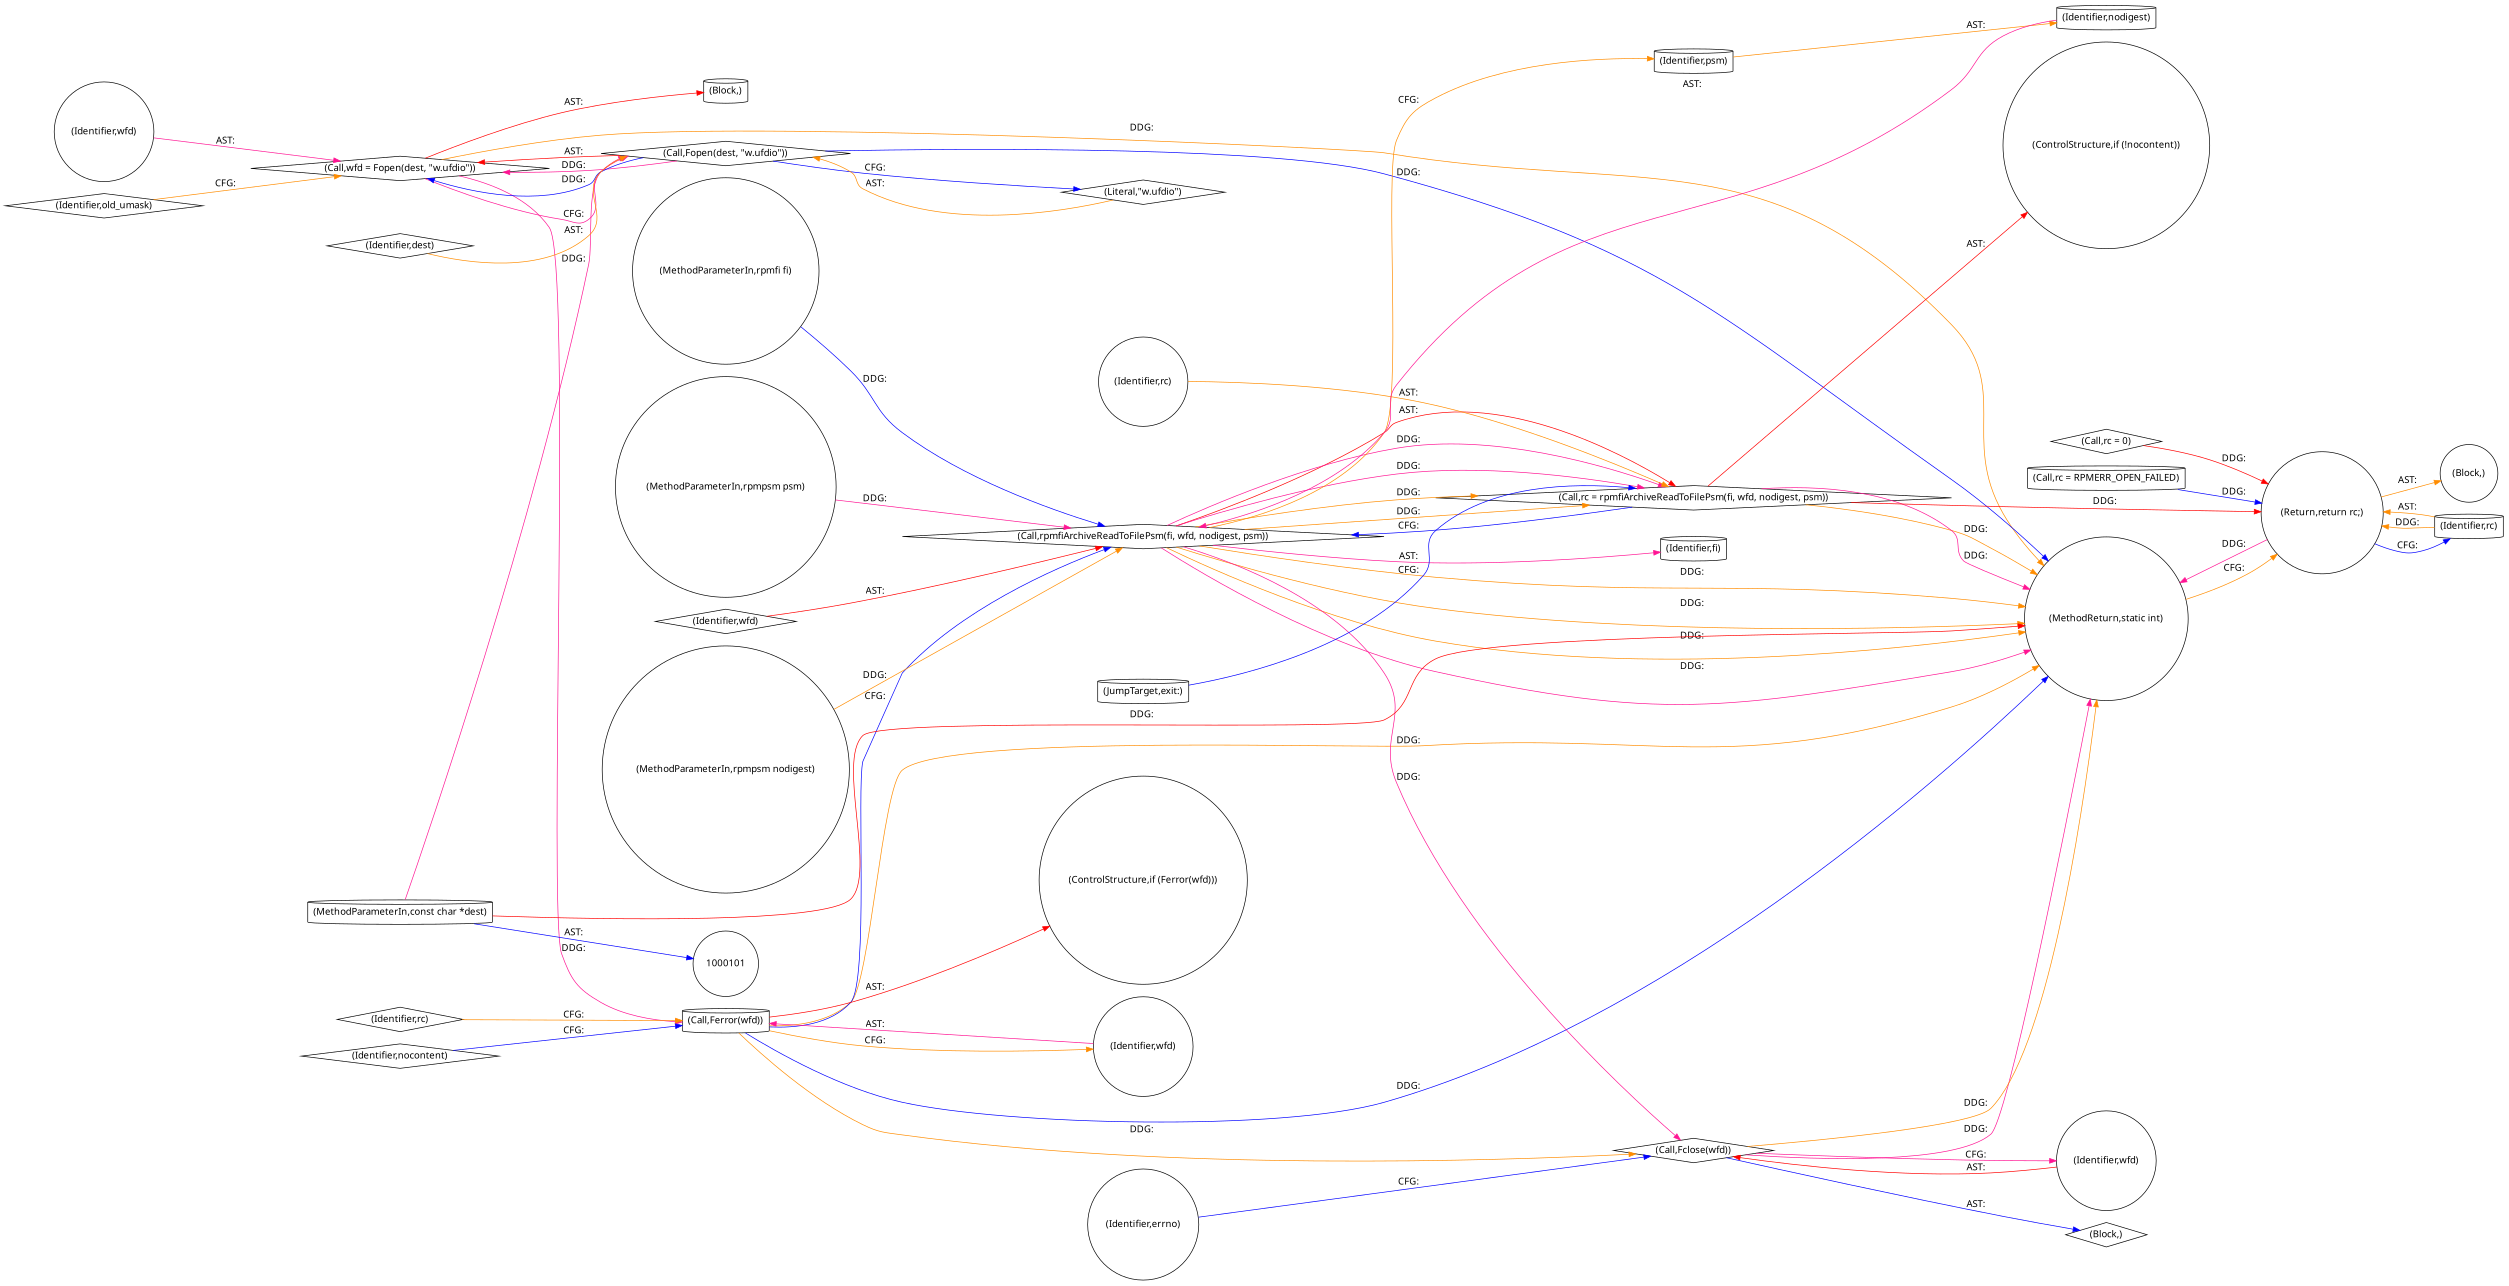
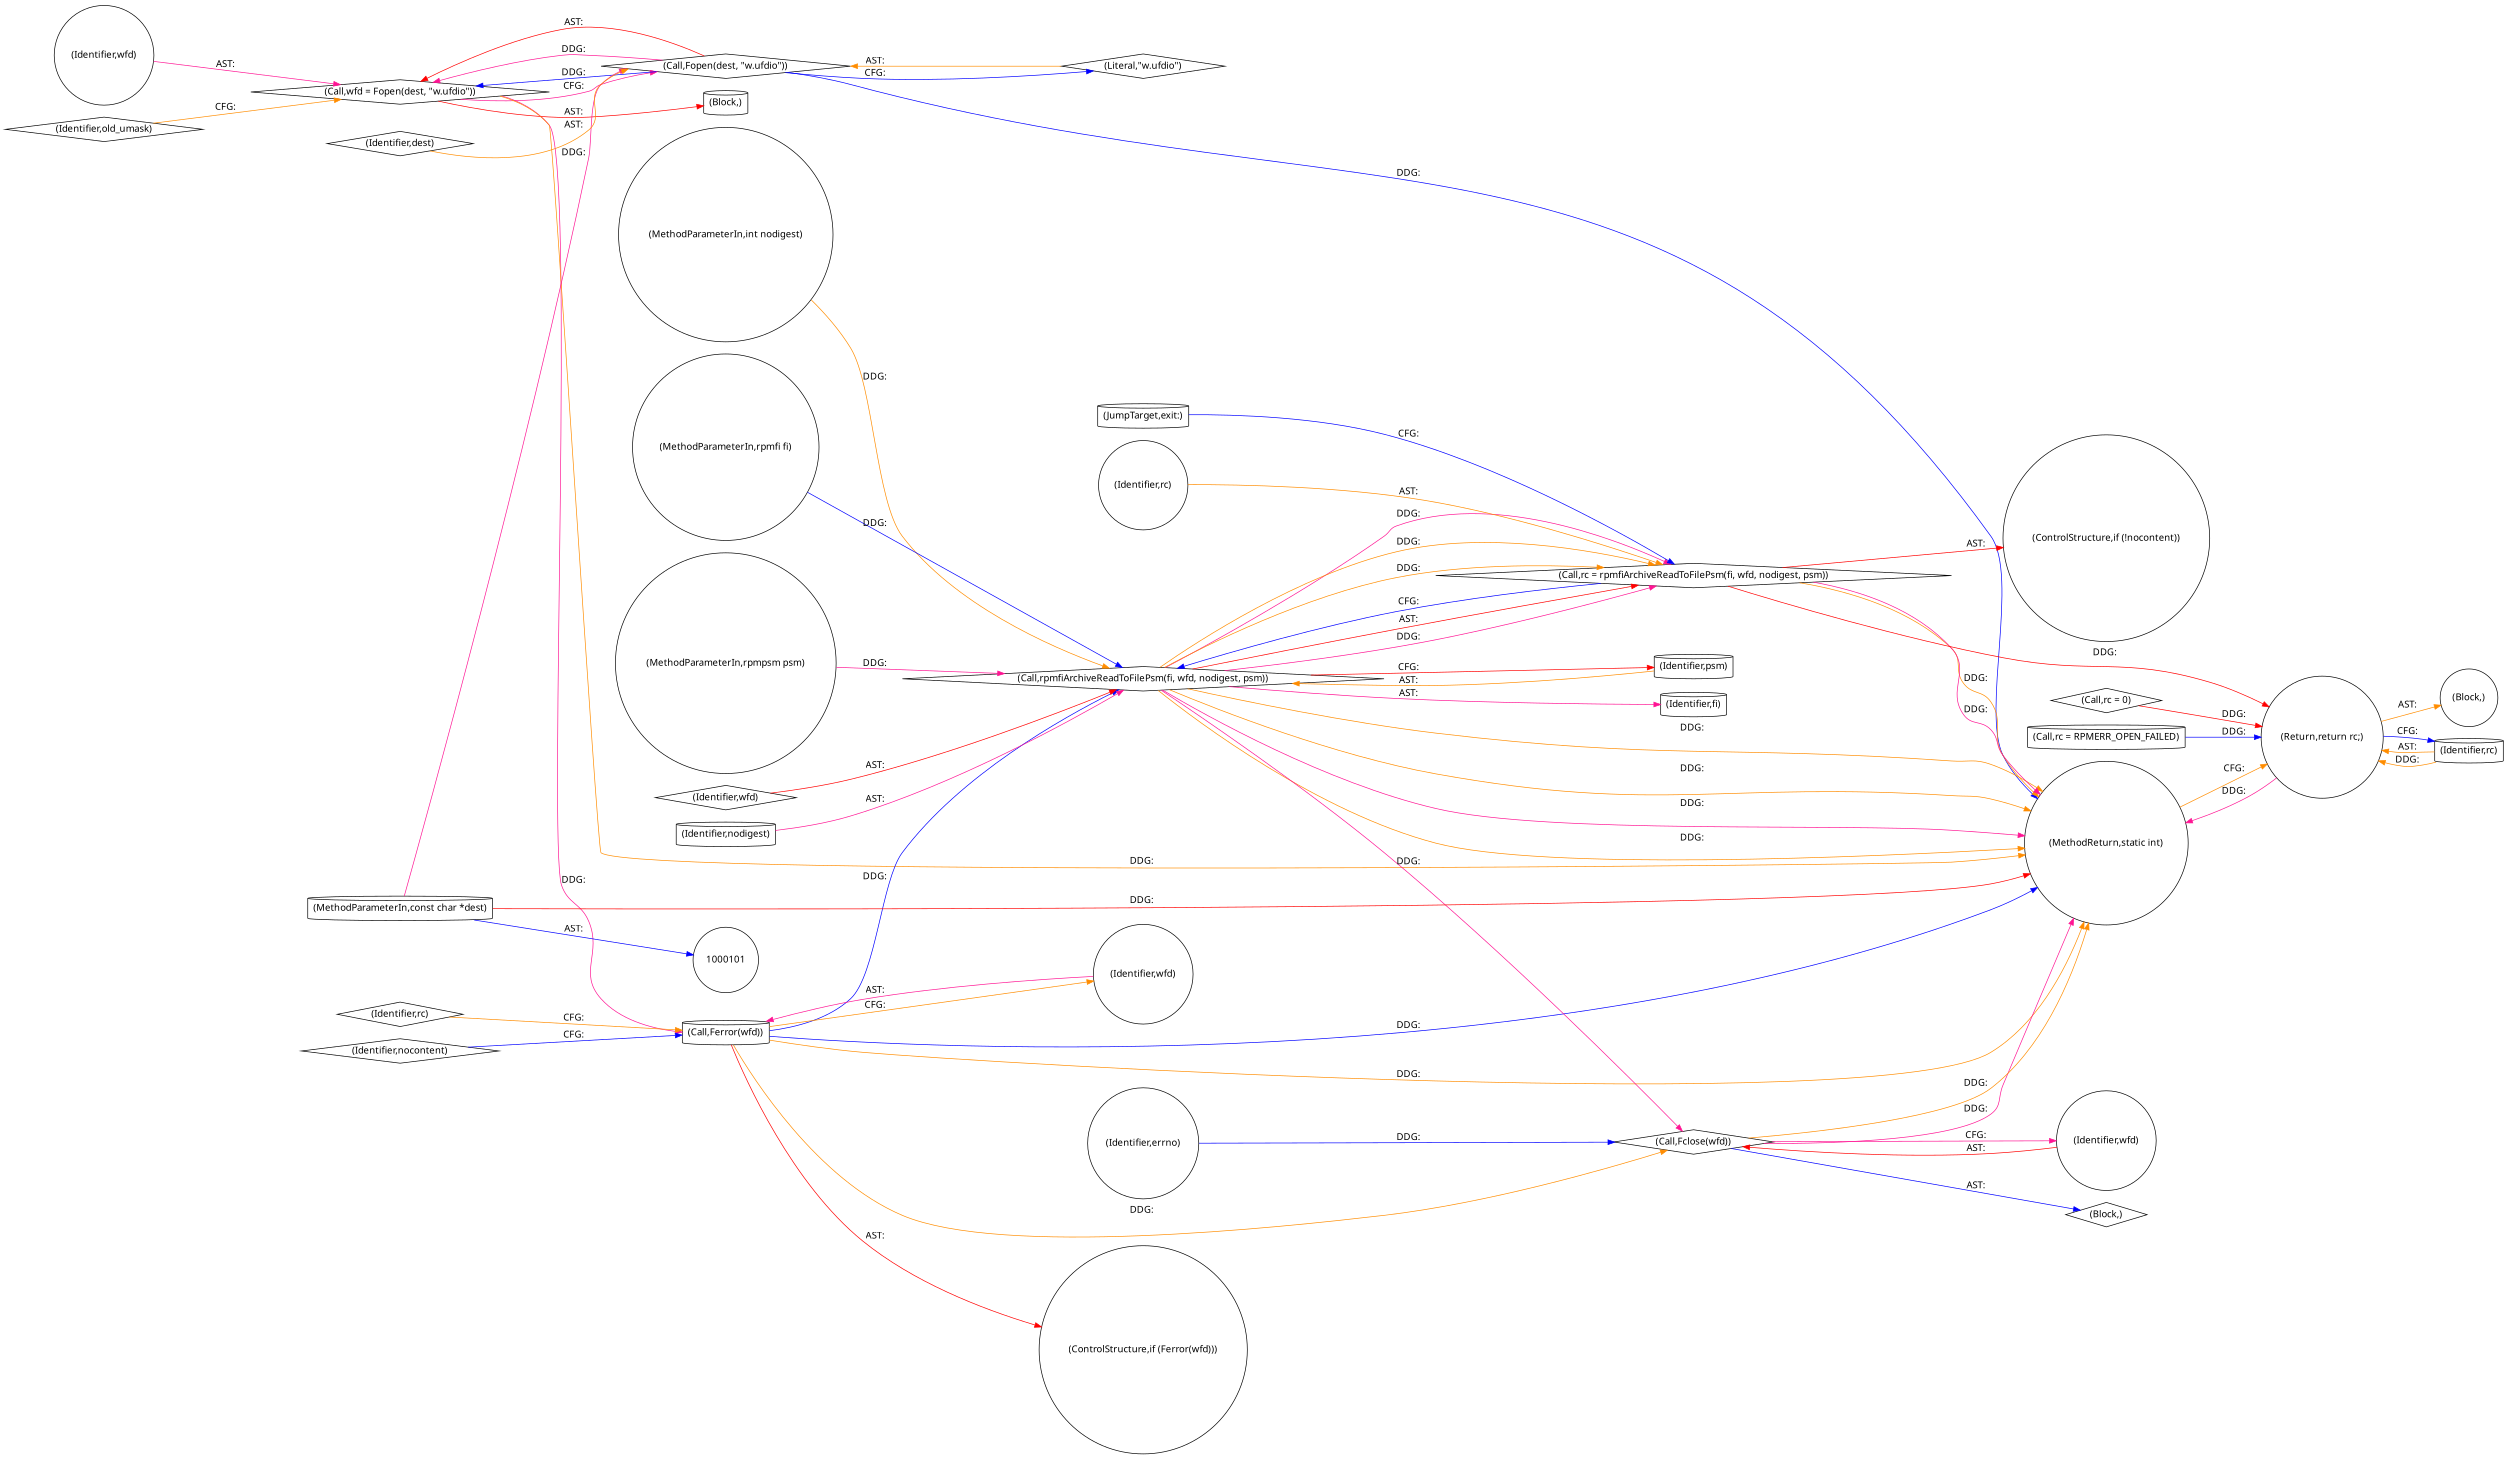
edge "(Identifier,psm)" -> "(Identifier,nodigest)": now "(Identifier,psm)" -> "(Call,rpmfiArchiveReadToFilePsm(fi, wfd, nodigest, psm))"
edge "(Call,rpmfiArchiveReadToFilePsm(fi, wfd, nodigest, psm))" -> "(Identifier,psm)": color darkorange -> red
edge "(Call,Ferror(wfd))" -> "(Call,rpmfiArchiveReadToFilePsm(fi, wfd, nodigest, psm))": label "CFG: " -> "DDG: "
node "(MethodParameterIn,rpmpsm nodigest)": label "(MethodParameterIn,rpmpsm nodigest)" -> "(MethodParameterIn,int nodigest)"
edge "(Identifier,errno)" -> "(Call,Fclose(wfd))": label "CFG: " -> "DDG: "
